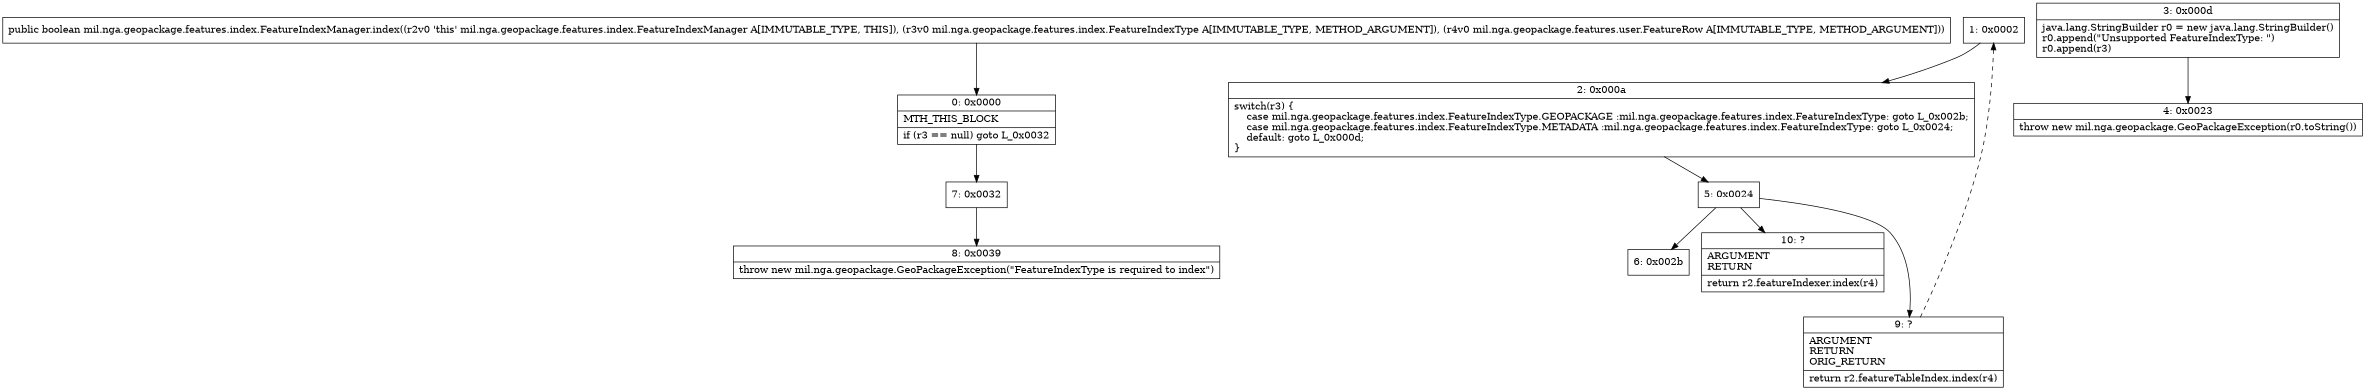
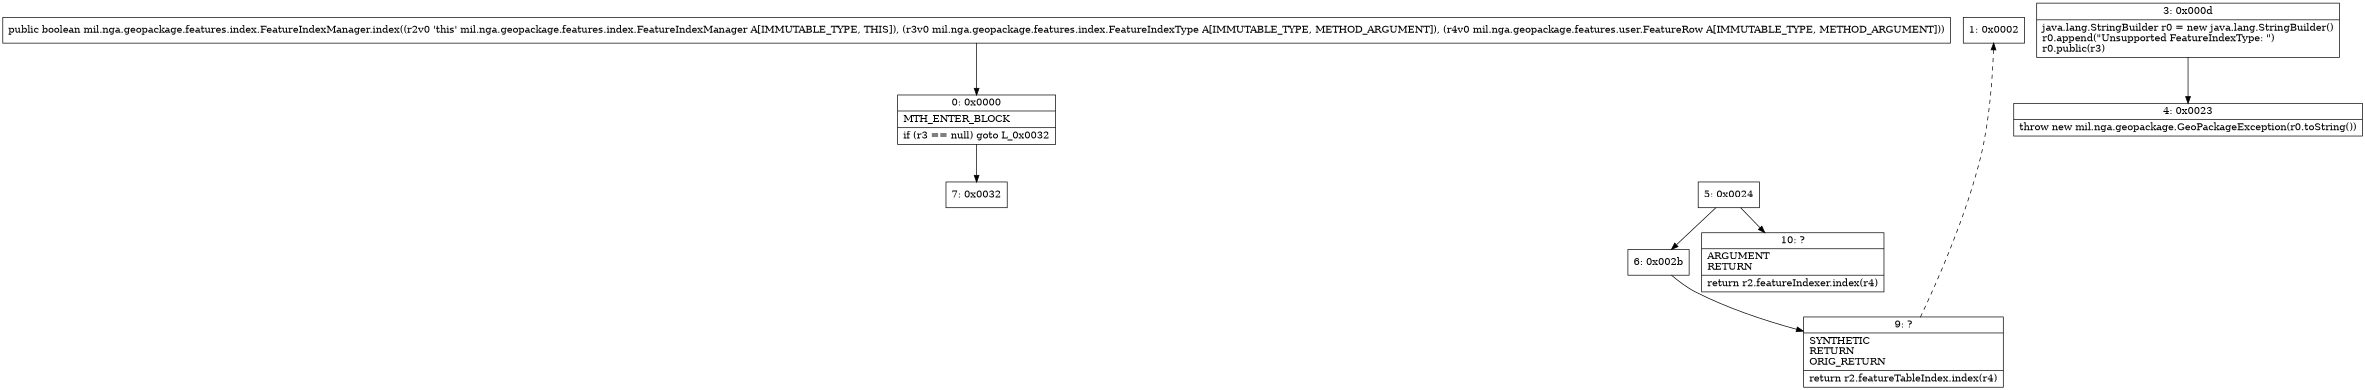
node "3: 0x000d": text "r0.append(r3)" -> "r0.public(r3)"
node "0: 0x0000": text "MTH_THIS_BLOCK" -> "MTH_ENTER_BLOCK"
node "2: 0x000a": removed
edge "5: 0x0024" -> "9: ?": now "6: 0x002b" -> "9: ?"
node "8: 0x0039": removed
node "9: ?": text "ARGUMENT" -> "SYNTHETIC"
